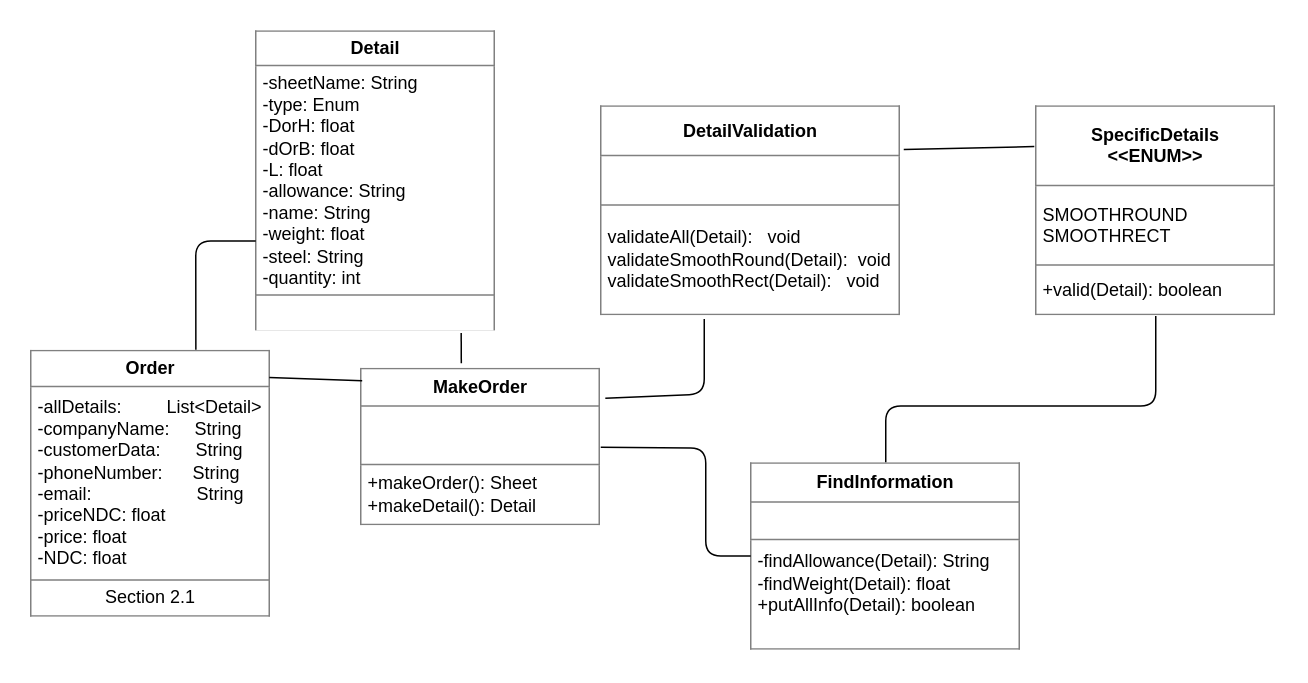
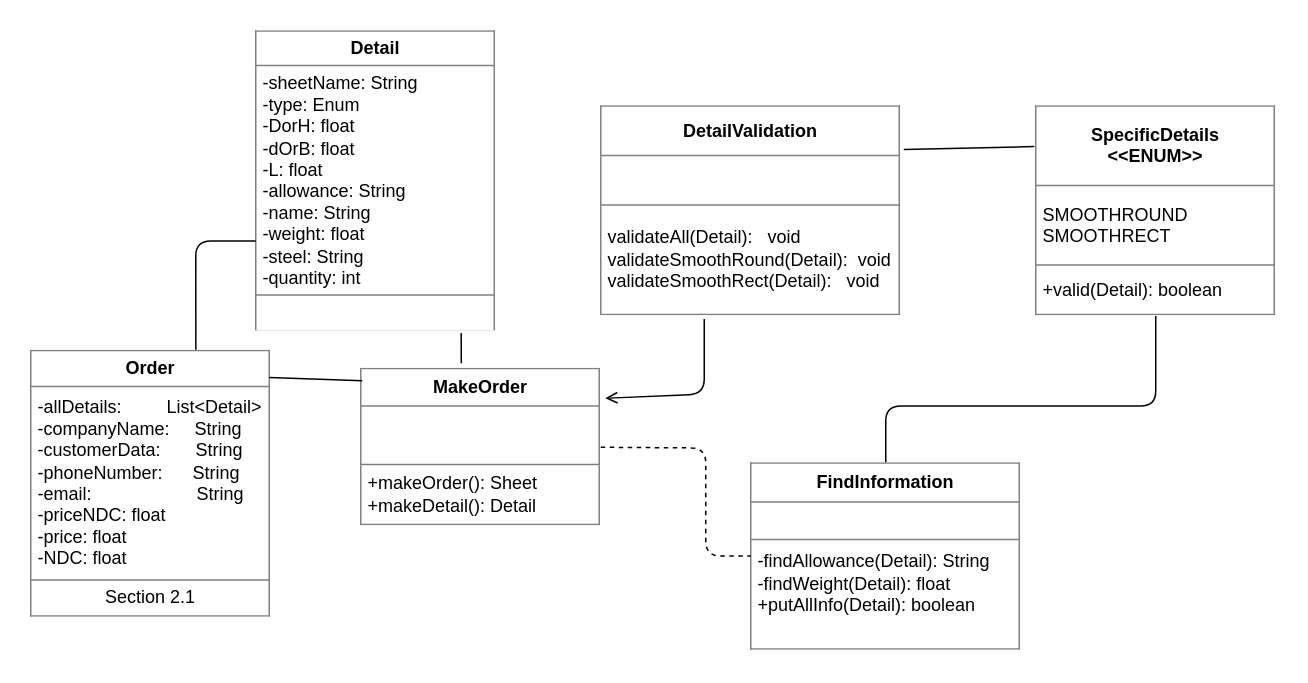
edge "DetailValidation validateAll(Detail): void validateSmoothRound(Detail): void validateSmoothRect(Detail): void" -- "MakeOrder +makeOrder(): Sheet +makeDetail(): Detail": arrowhead none -> open
edge "MakeOrder +makeOrder(): Sheet +makeDetail(): Detail" -- "FindInformation -findAllowance(Detail): String -findWeight(Detail): float +putAllInfo(Detail): boolean": style solid -> dashed
